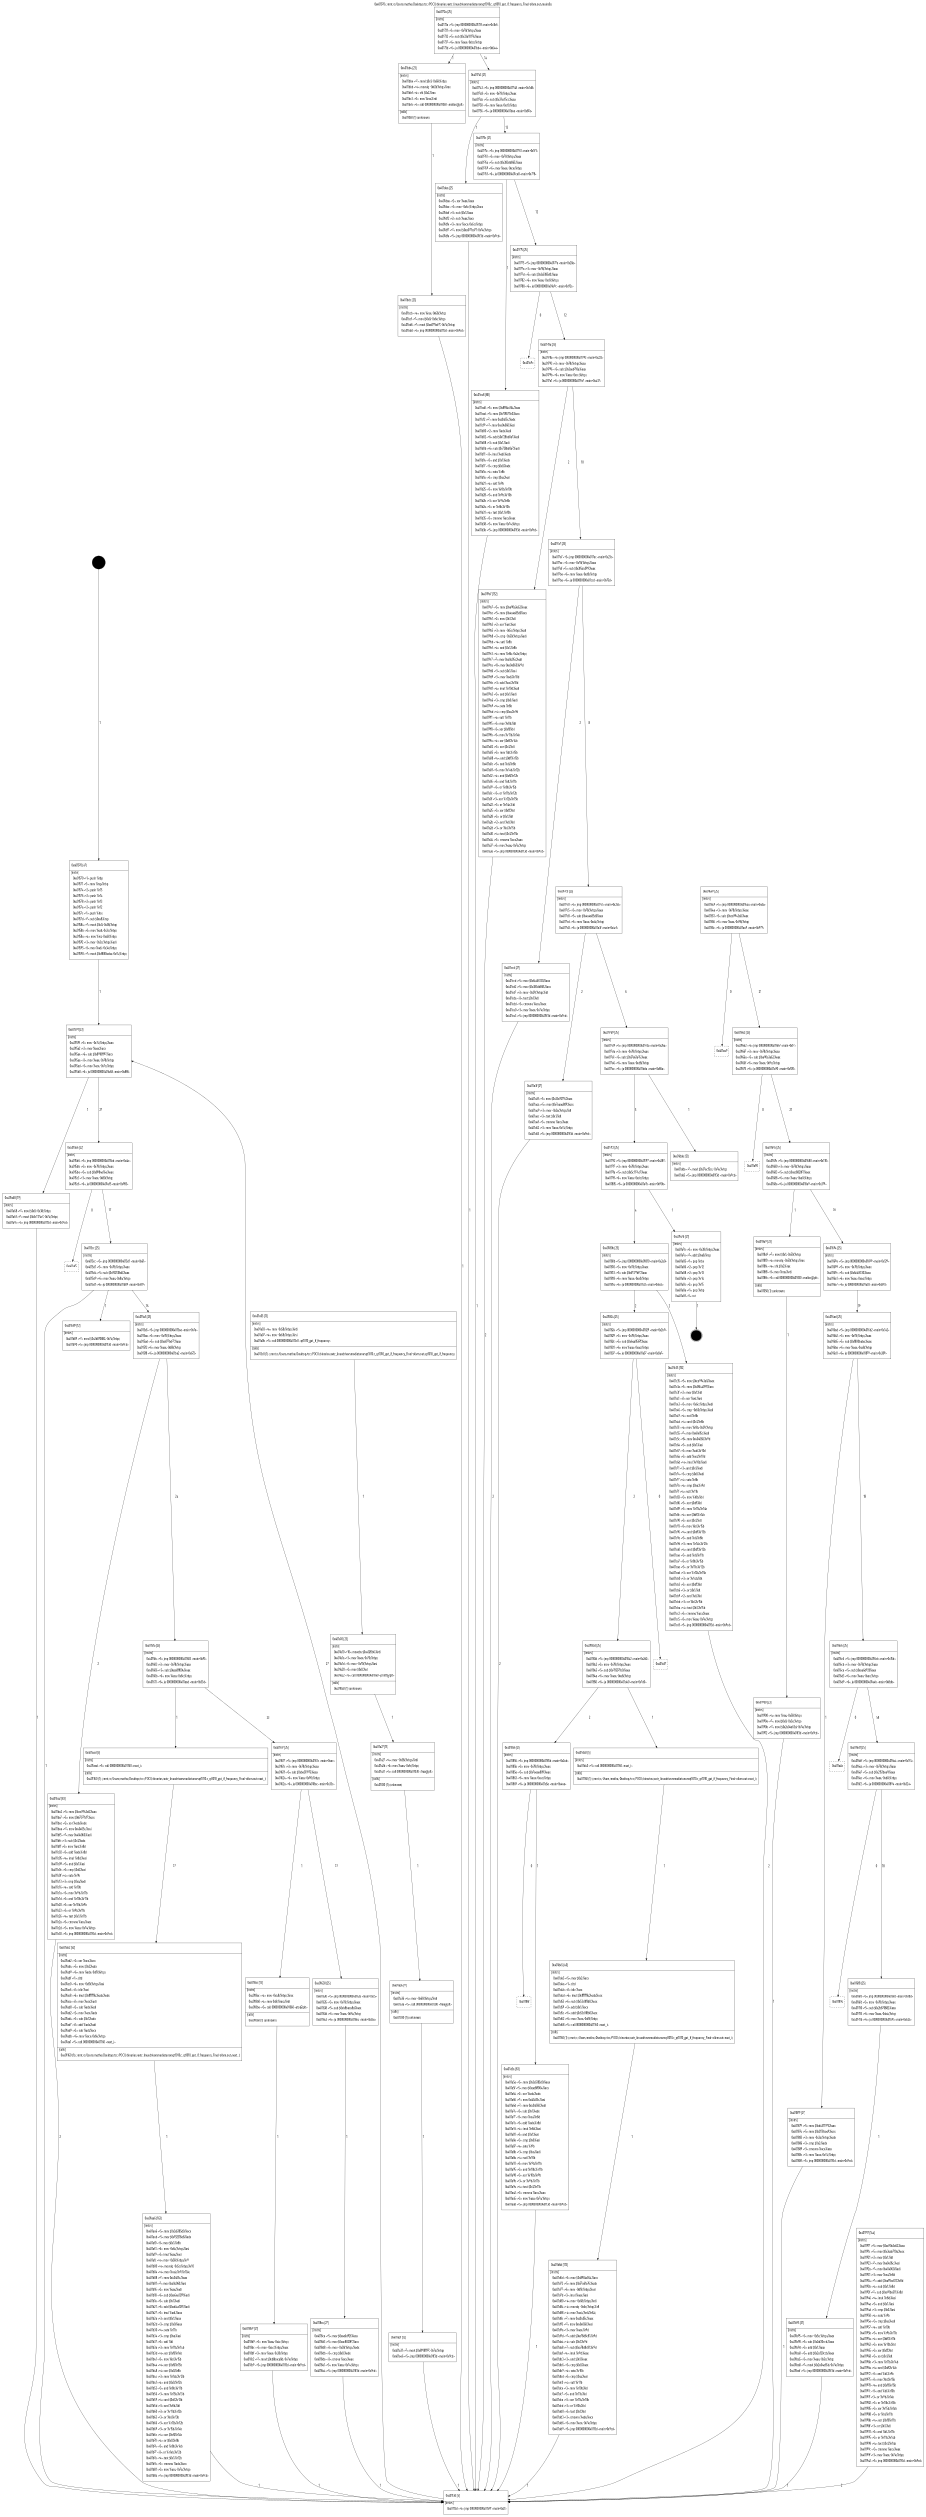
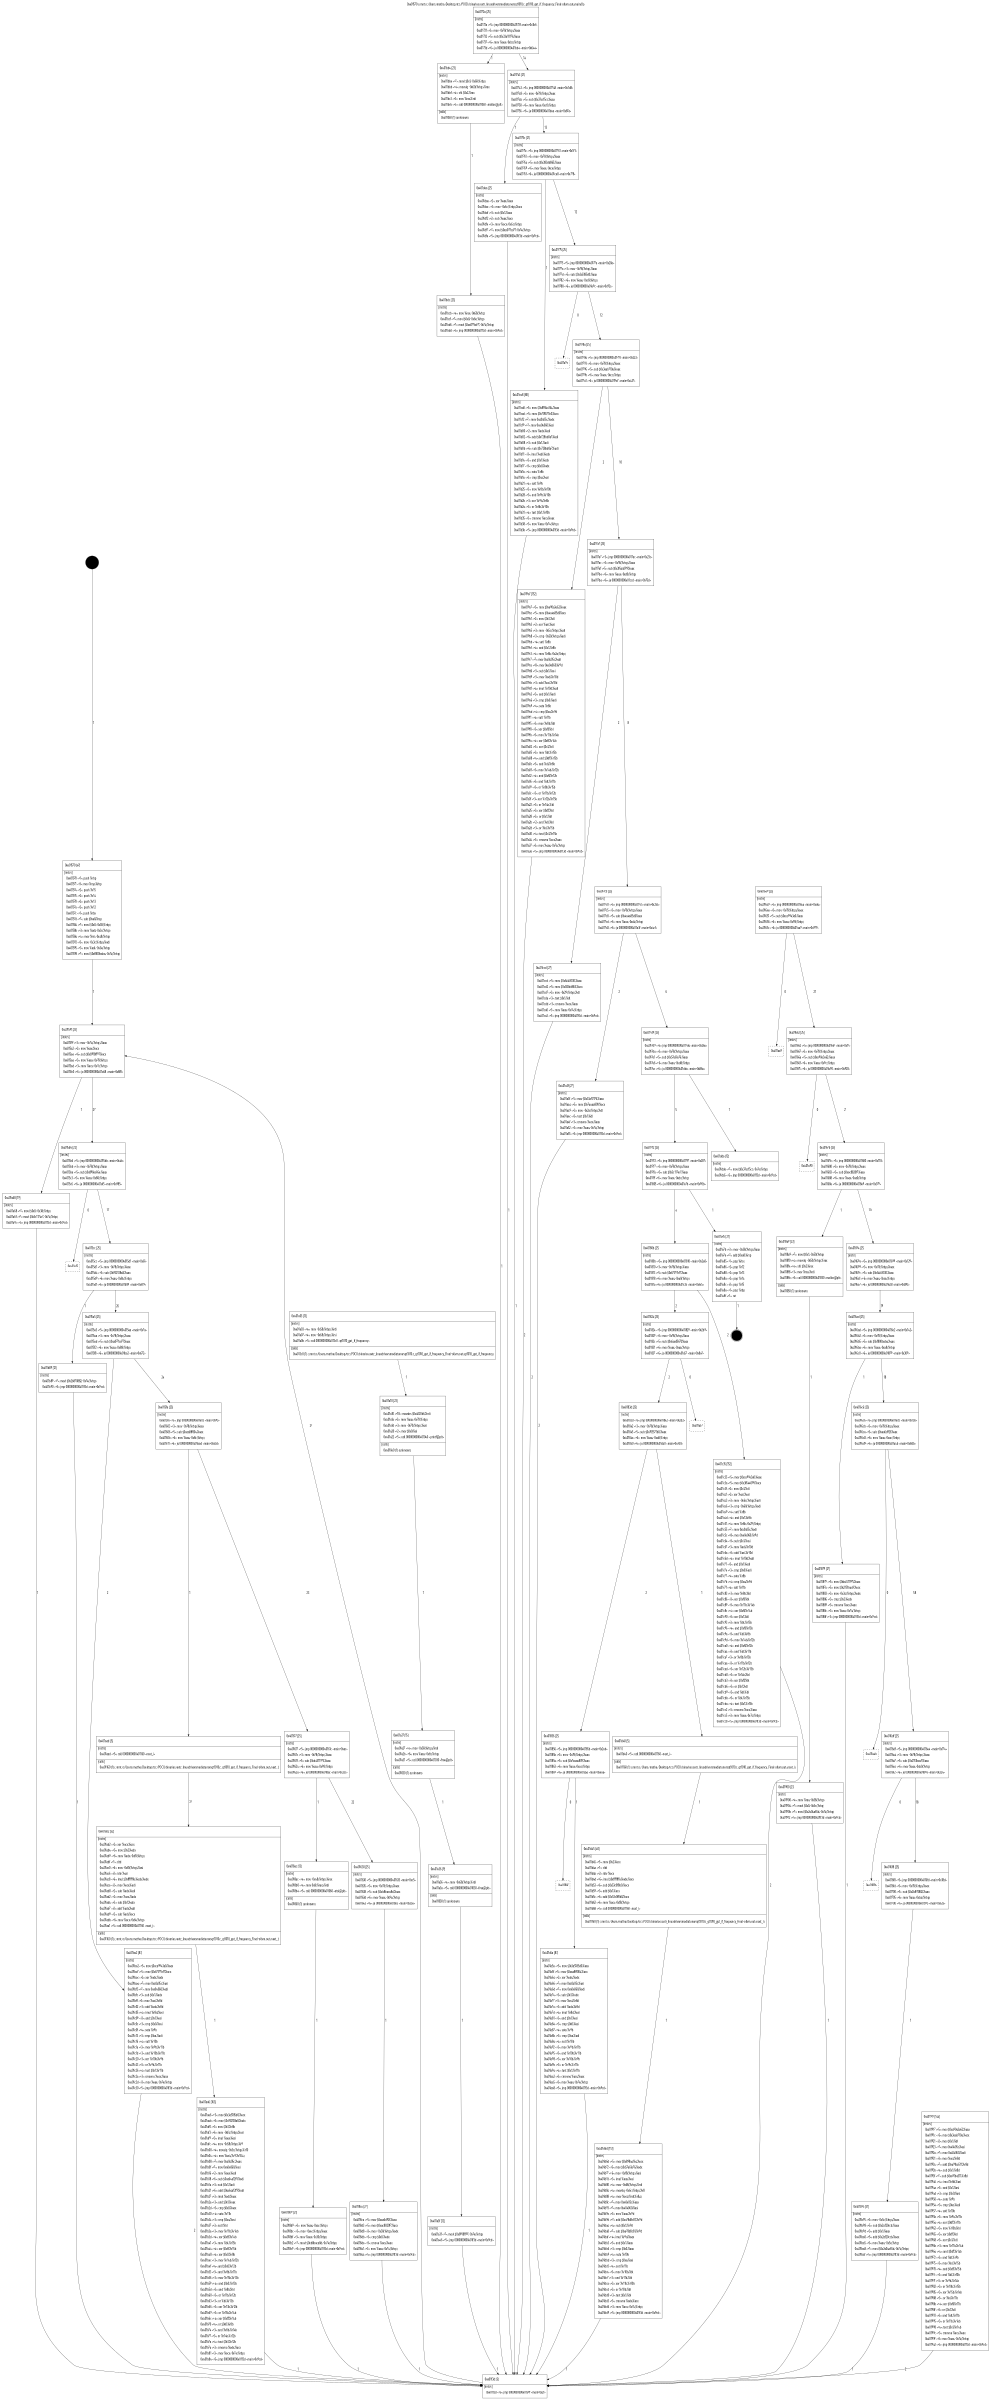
edge "0x4015cc [25]" -> "0x401f3d [5]": now "0x401b89 [12]" -> "0x401f3d [5]"
